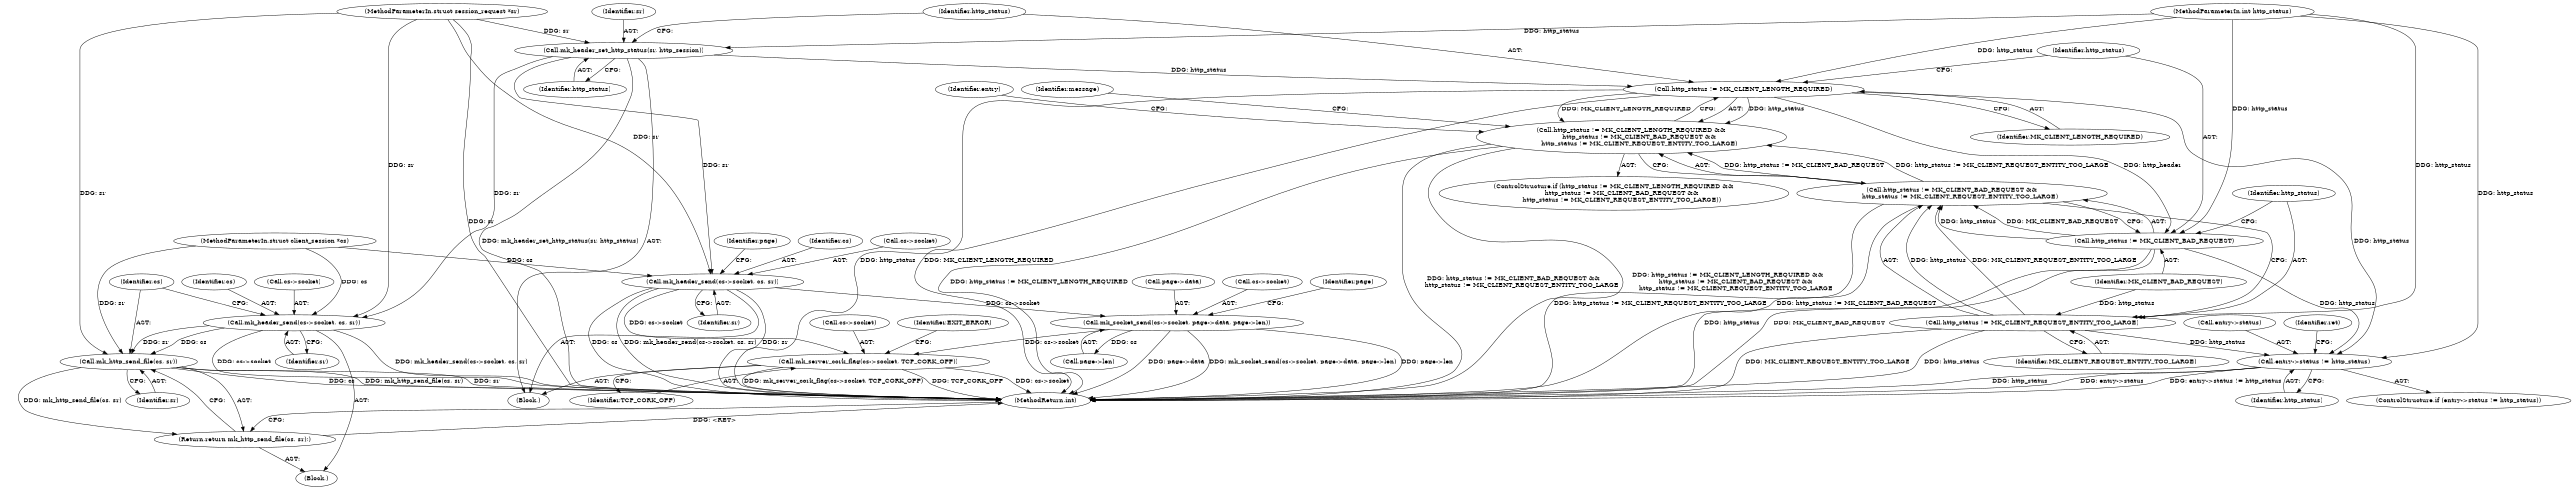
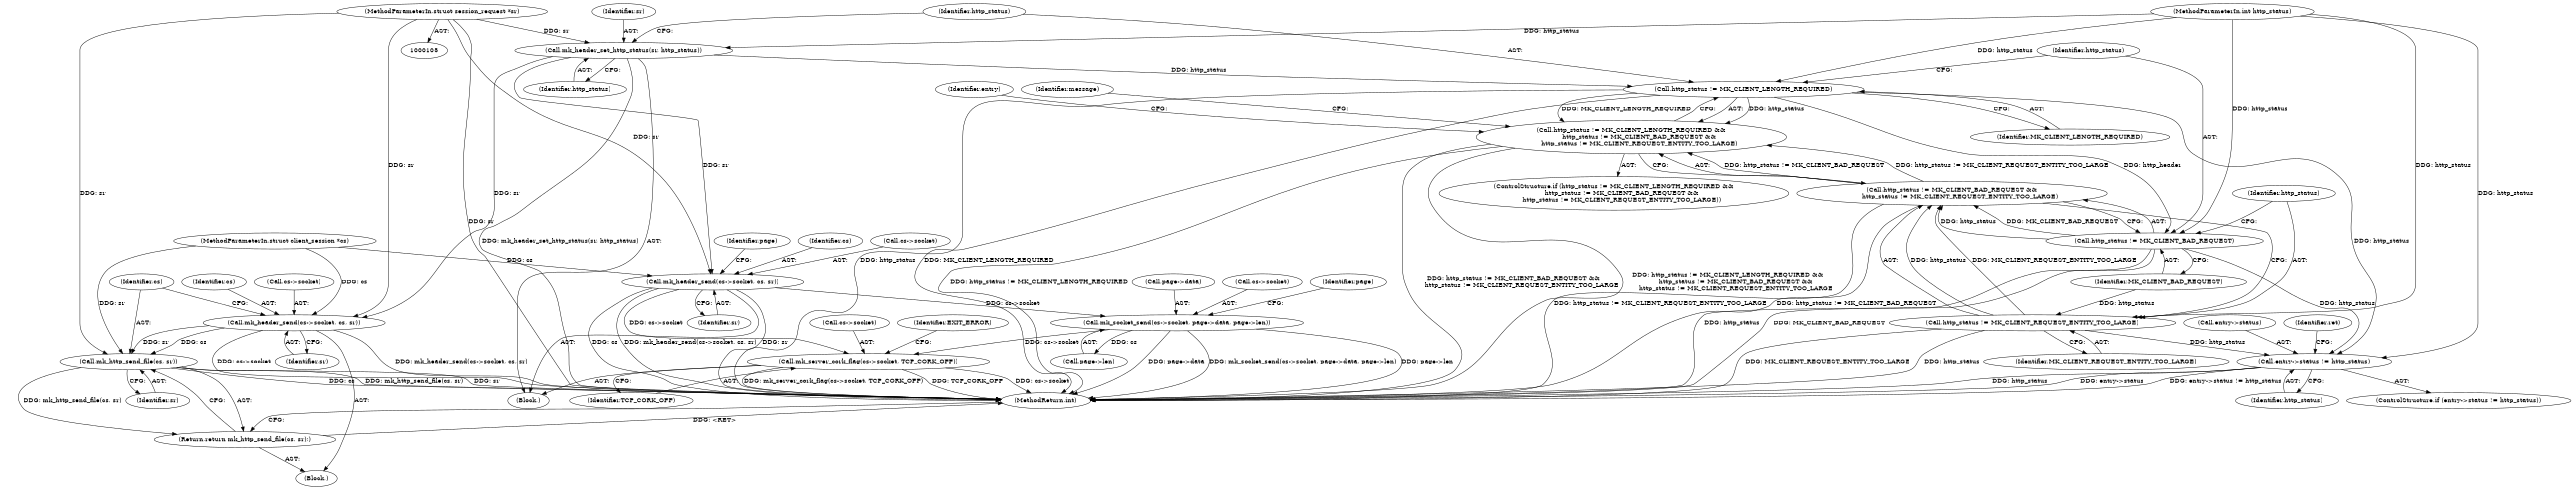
node "1000105": added
node "(Call,mk_header_set_http_status(sr, http_session))": label "(Call,mk_header_set_http_status(sr, http_session))" -> "(Call,mk_header_set_http_status(sr, http_status))"
edge "(Call,http_status != MK_CLIENT_BAD_REQUEST)" -> "(Identifier,MK_CLIENT_BAD_REQUEST)": added, label "CFG:"
